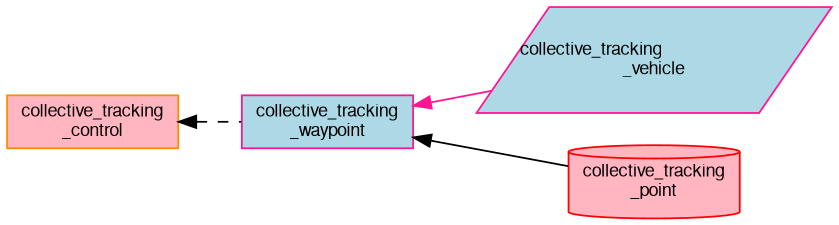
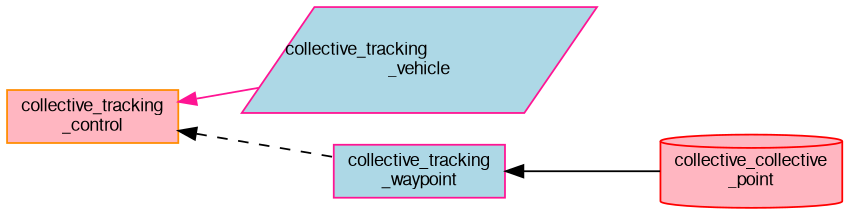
edge "collective_tracking _vehicle" -> "collective_tracking _waypoint": now "collective_tracking _vehicle" -> "collective_tracking _control"
node "collective_tracking _point": label "collective_tracking _point" -> "collective_collective _point"
